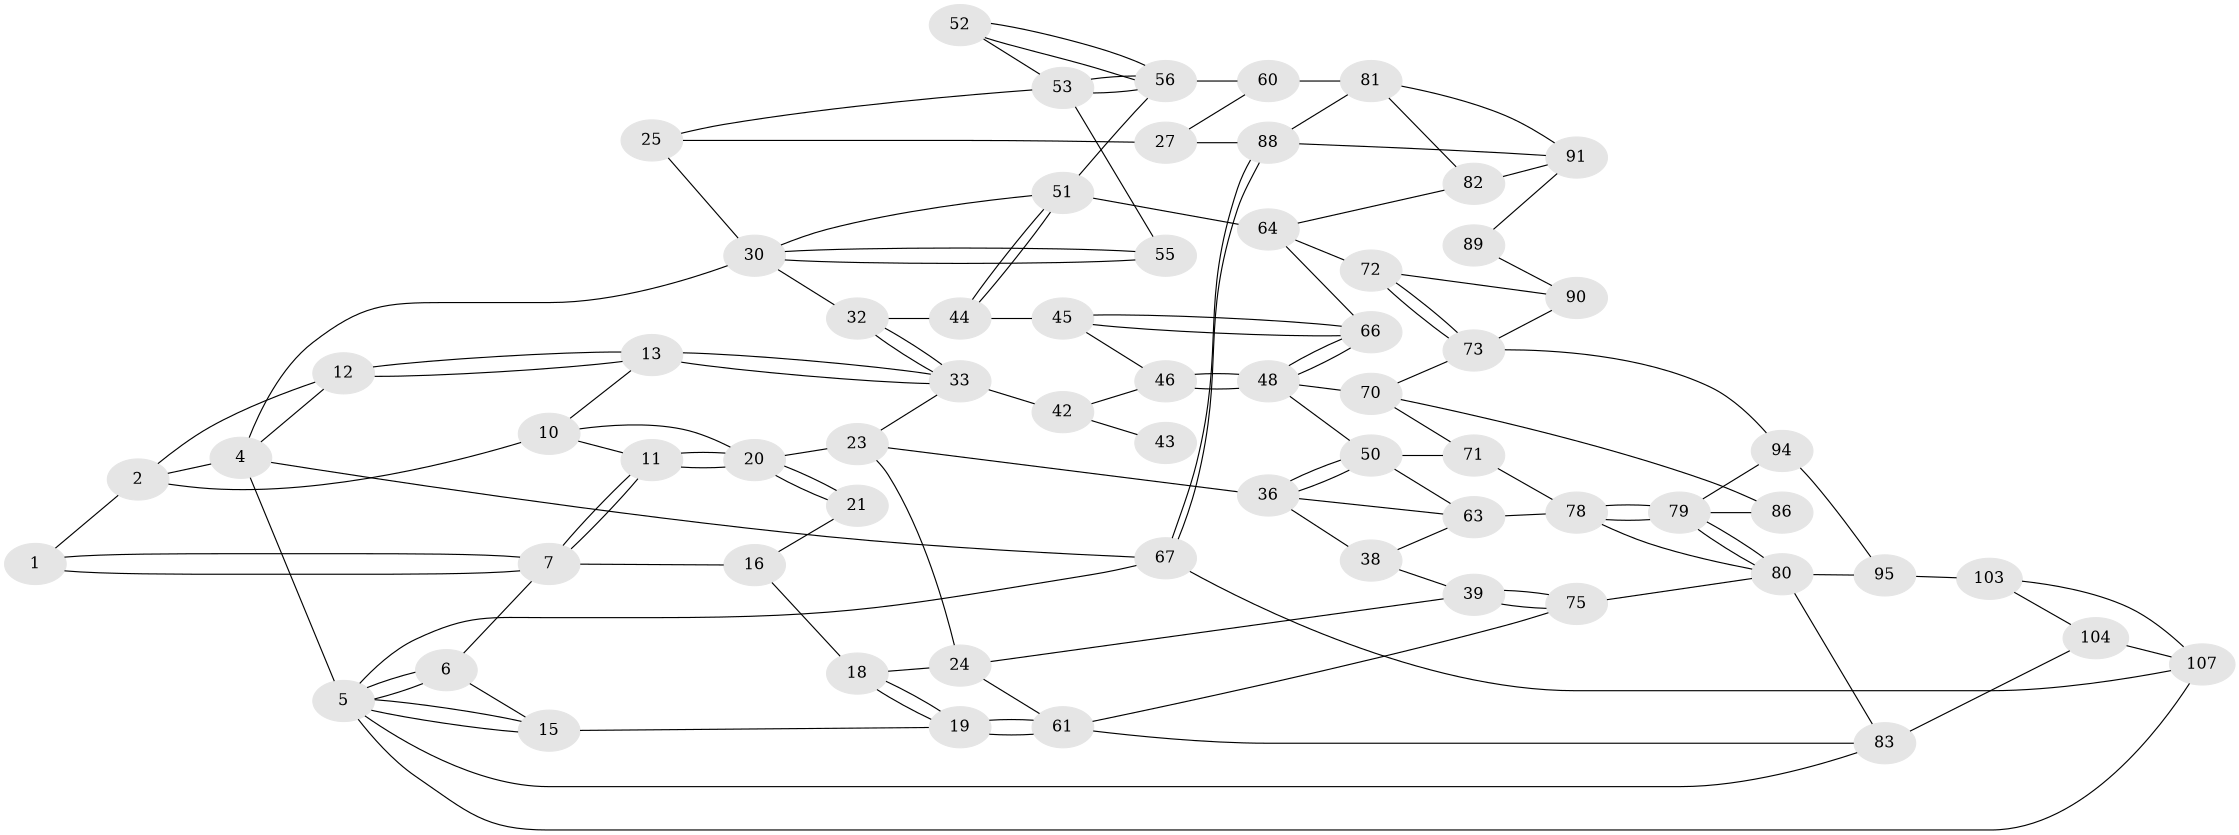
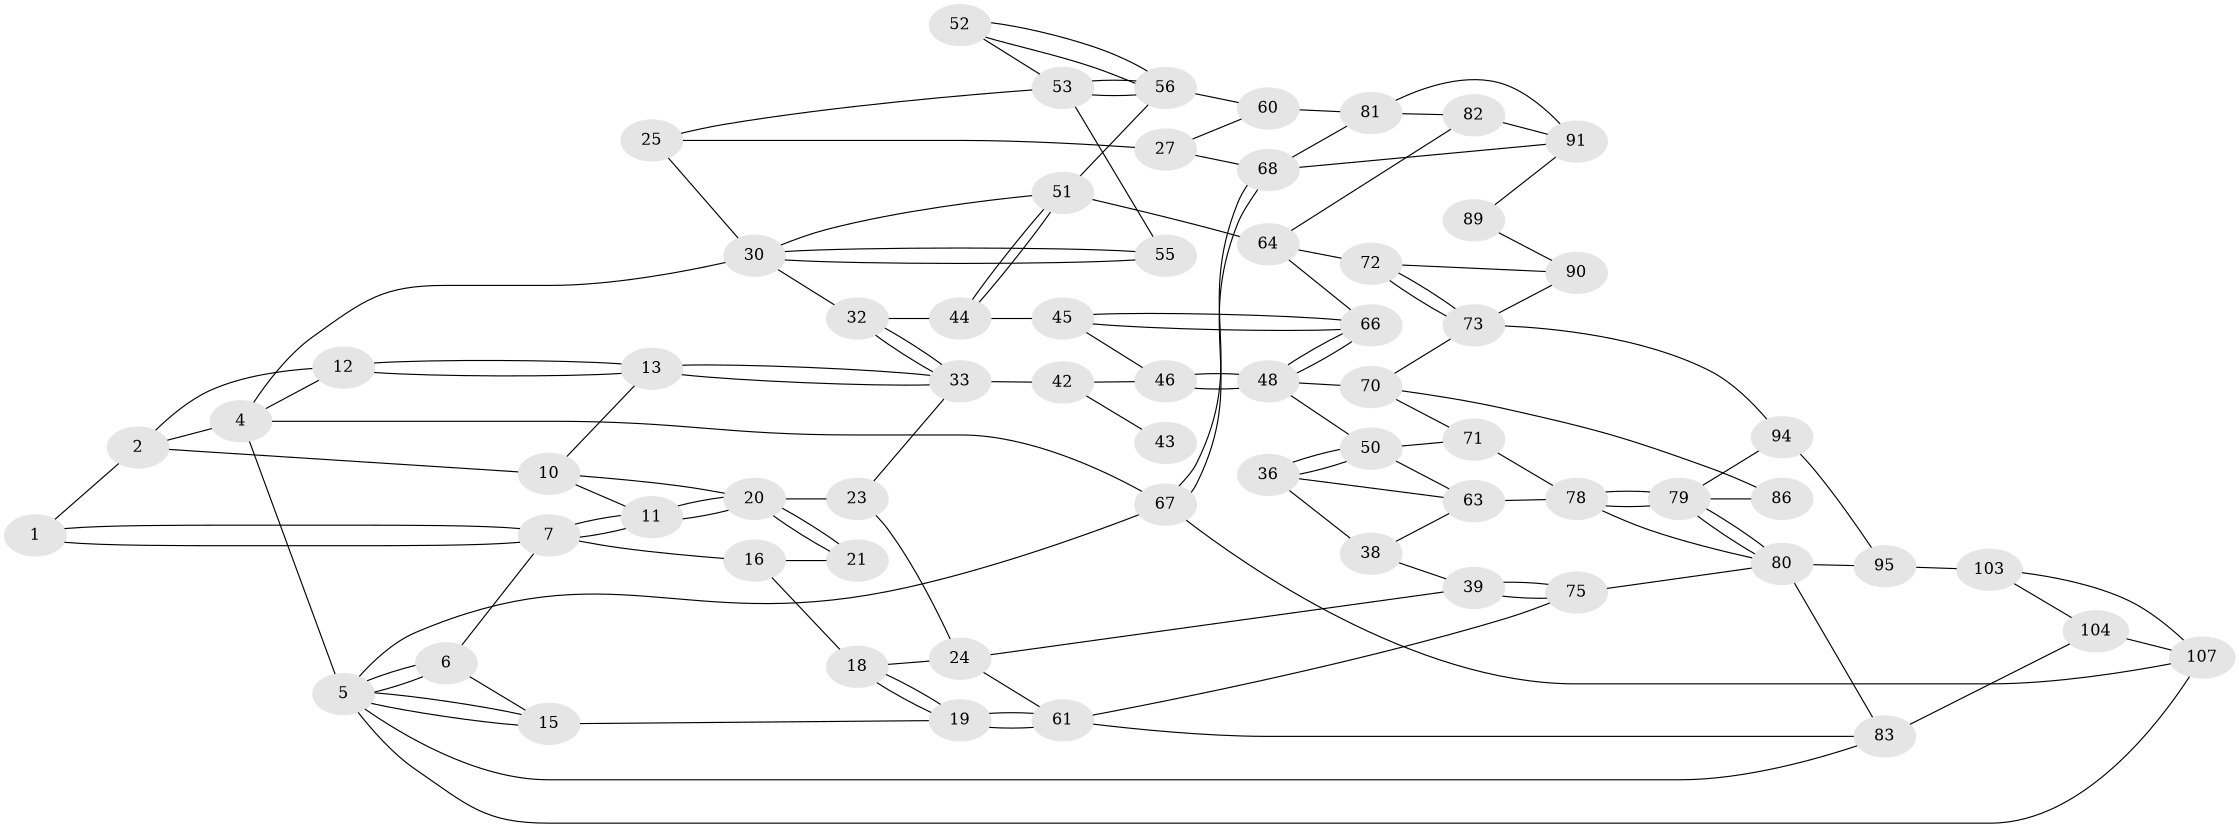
node "88": label "88" -> "68"
edge "23" -- "36": removed
